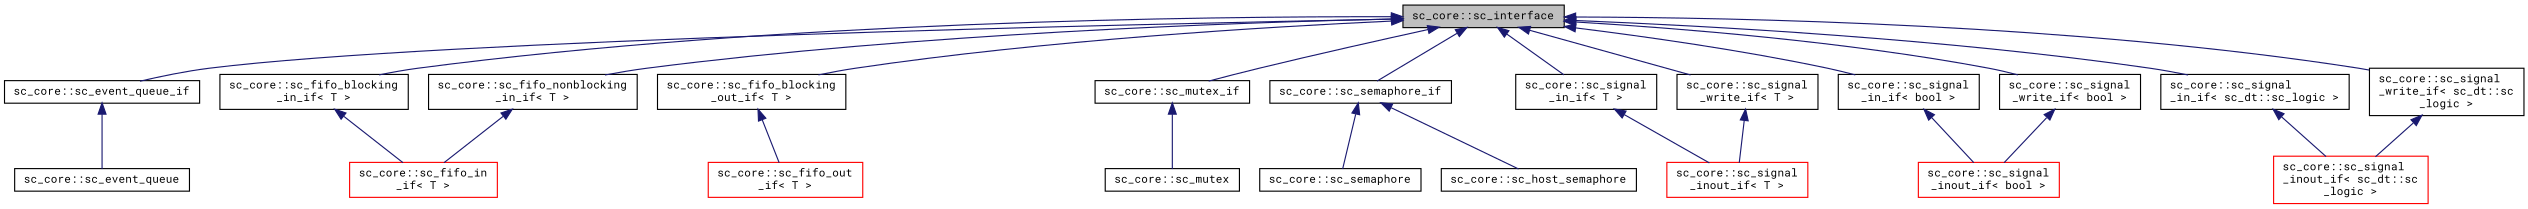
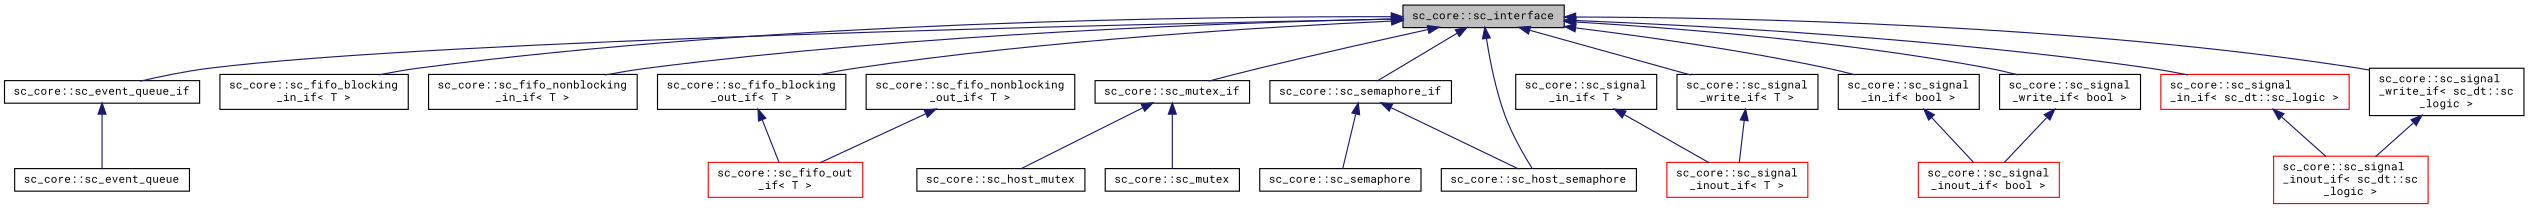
edge "sc_core::sc_signal _in_if< T >" -> "sc_core::sc_interface": now "sc_core::sc_host_semaphore" -> "sc_core::sc_interface"
node "sc_core::sc_fifo_nonblocking _out_if< T >": added
node "sc_core::sc_signal _in_if< sc_dt::sc_logic >": color black -> red
node "sc_core::sc_fifo_in _if< T >": removed
node "sc_core::sc_host_mutex": added
